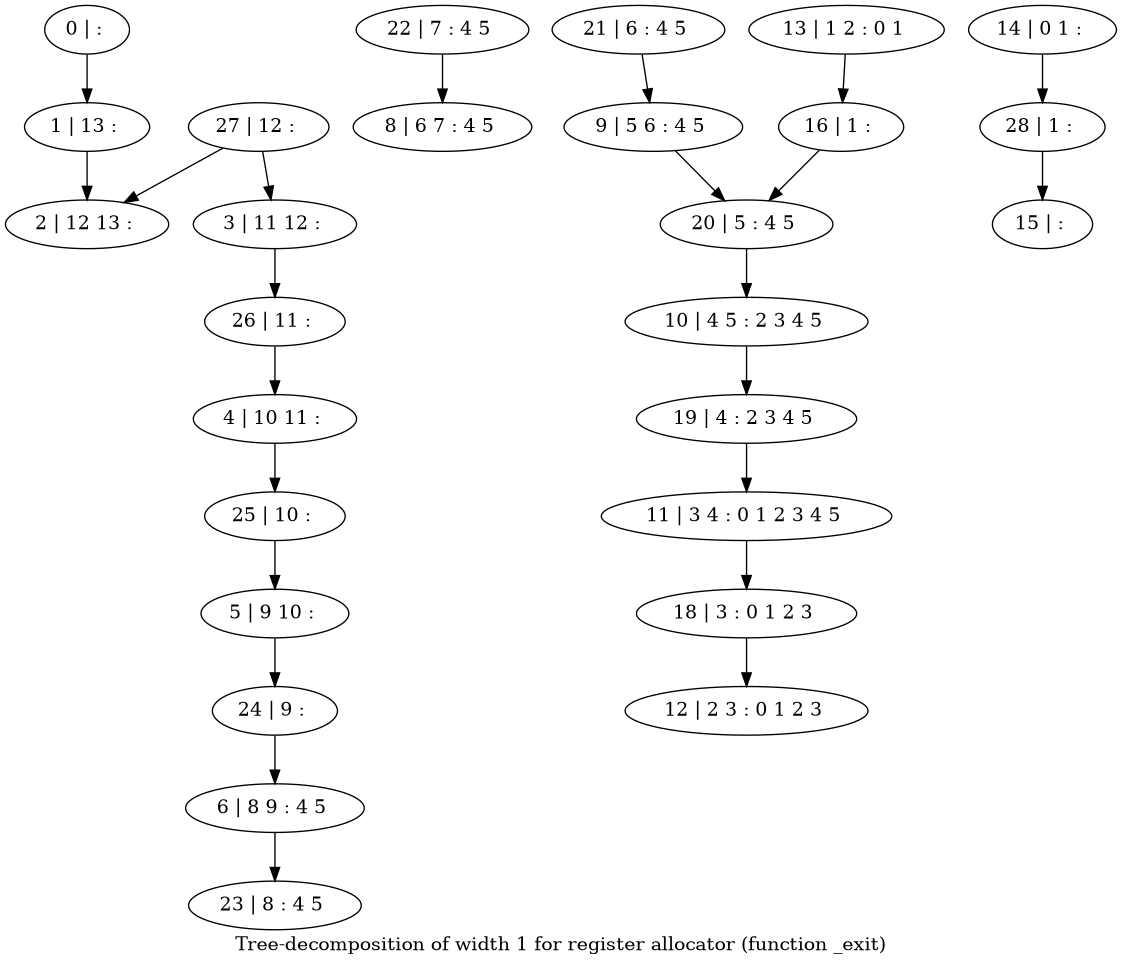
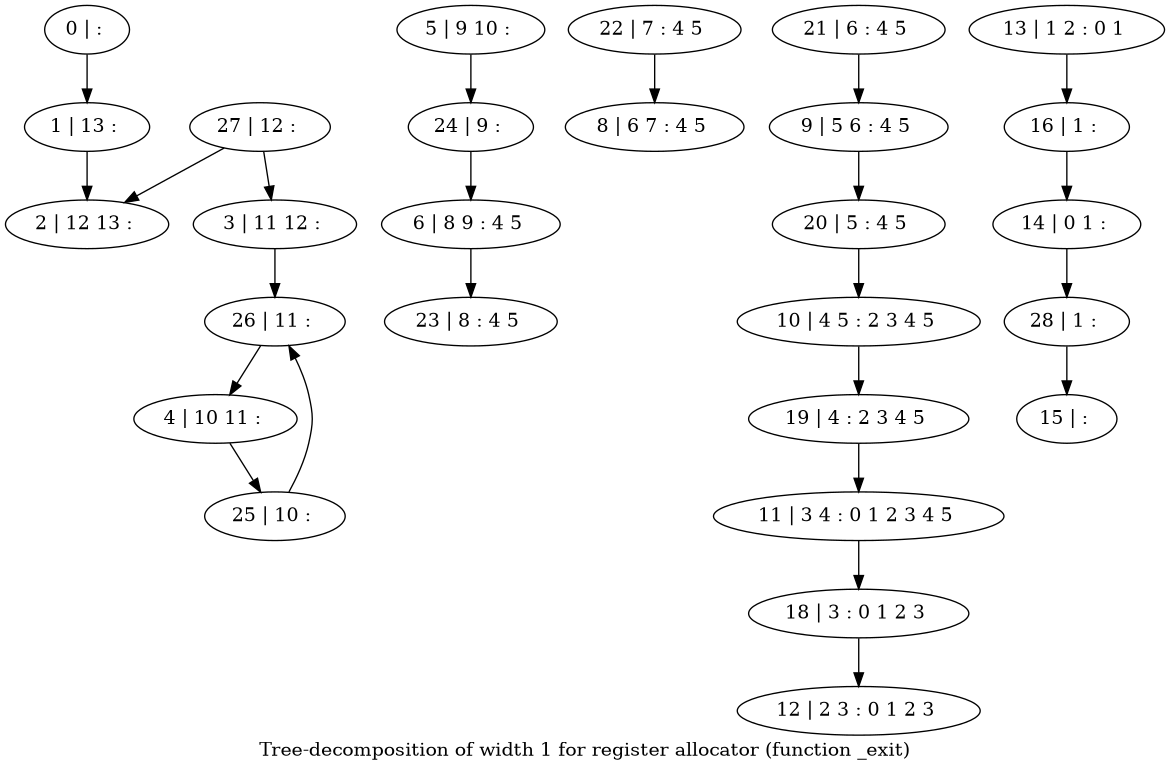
edge "16 | 1 :" -> "20 | 5 : 4 5": now "16 | 1 :" -> "14 | 0 1 :"
edge "25 | 10 :" -> "5 | 9 10 :": now "25 | 10 :" -> "26 | 11 :"
